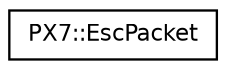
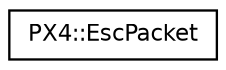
node "PX7::EscPacket": label "PX7::EscPacket" -> "PX4::EscPacket"
